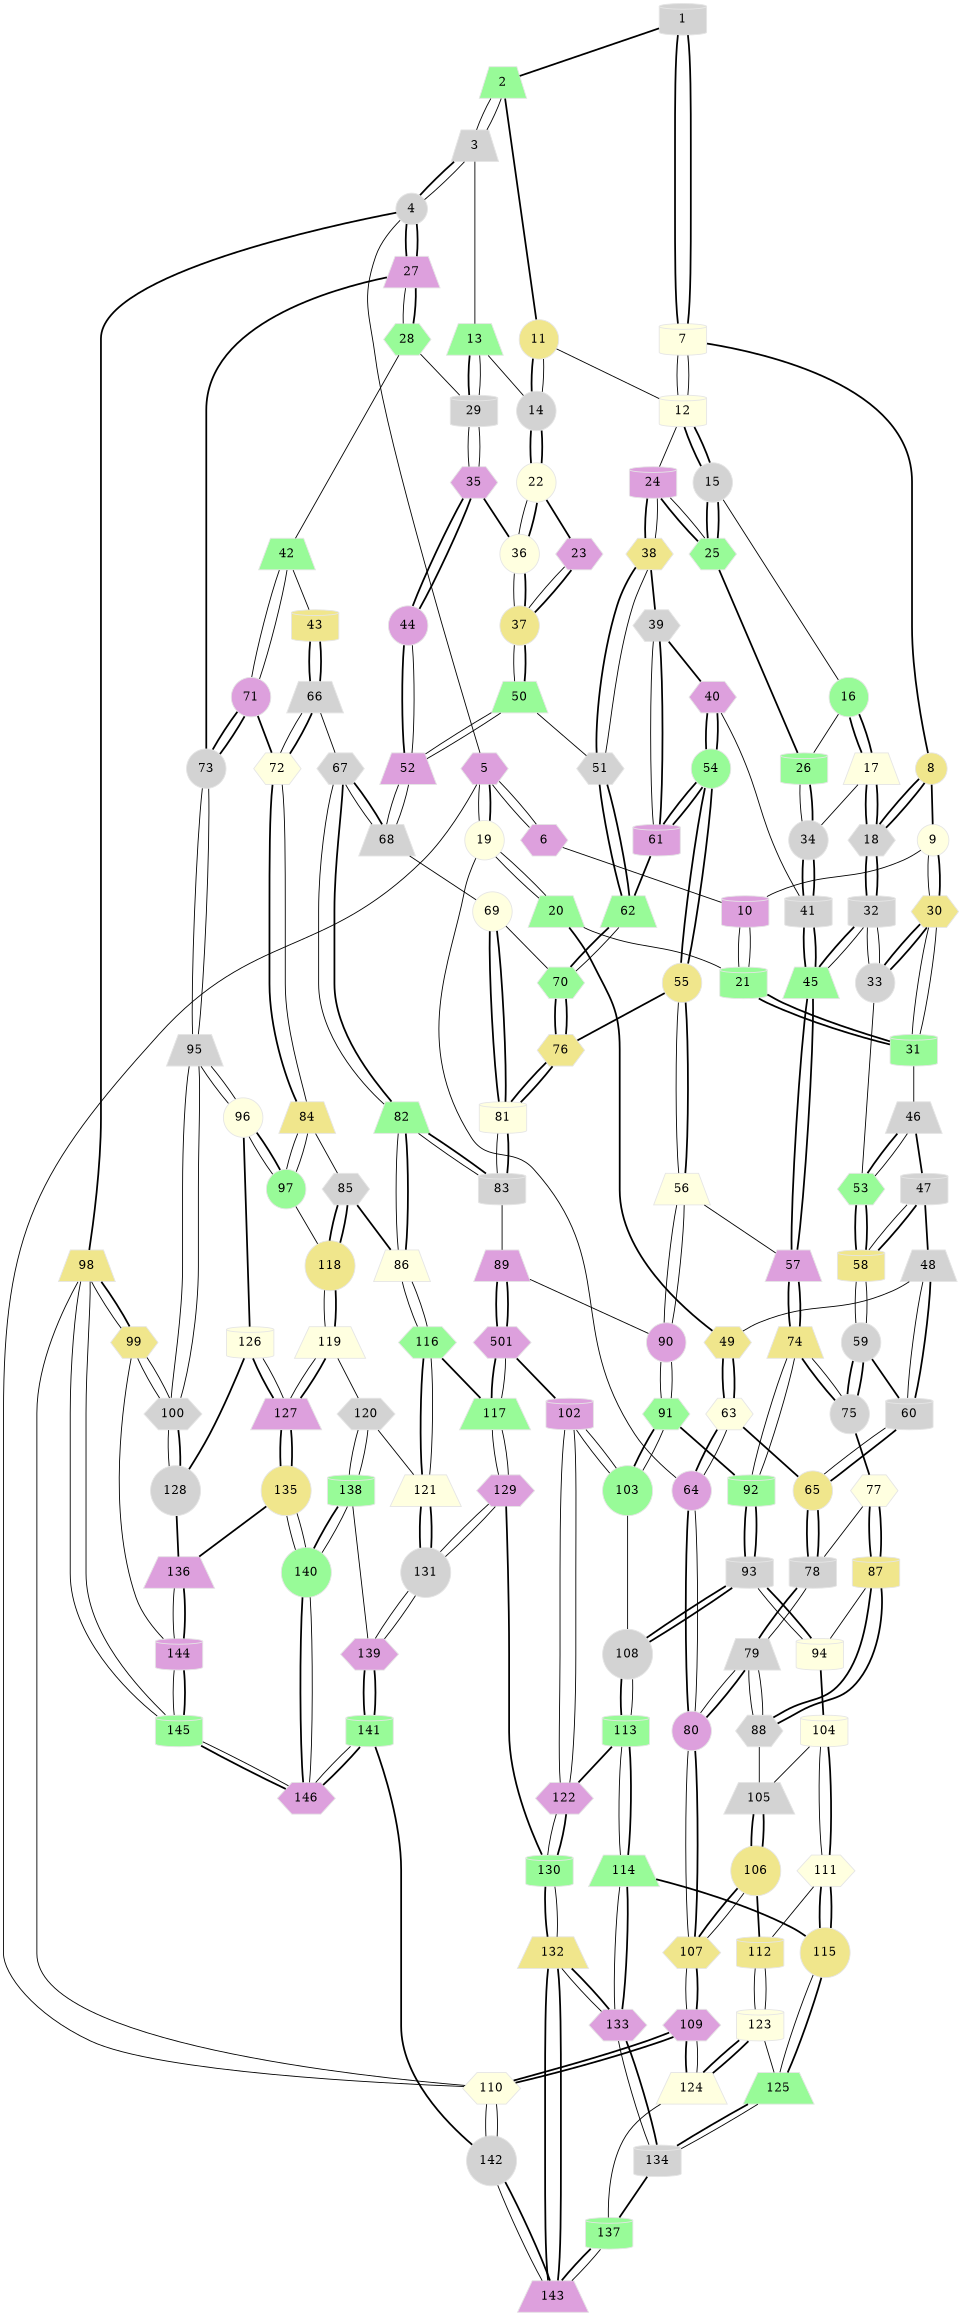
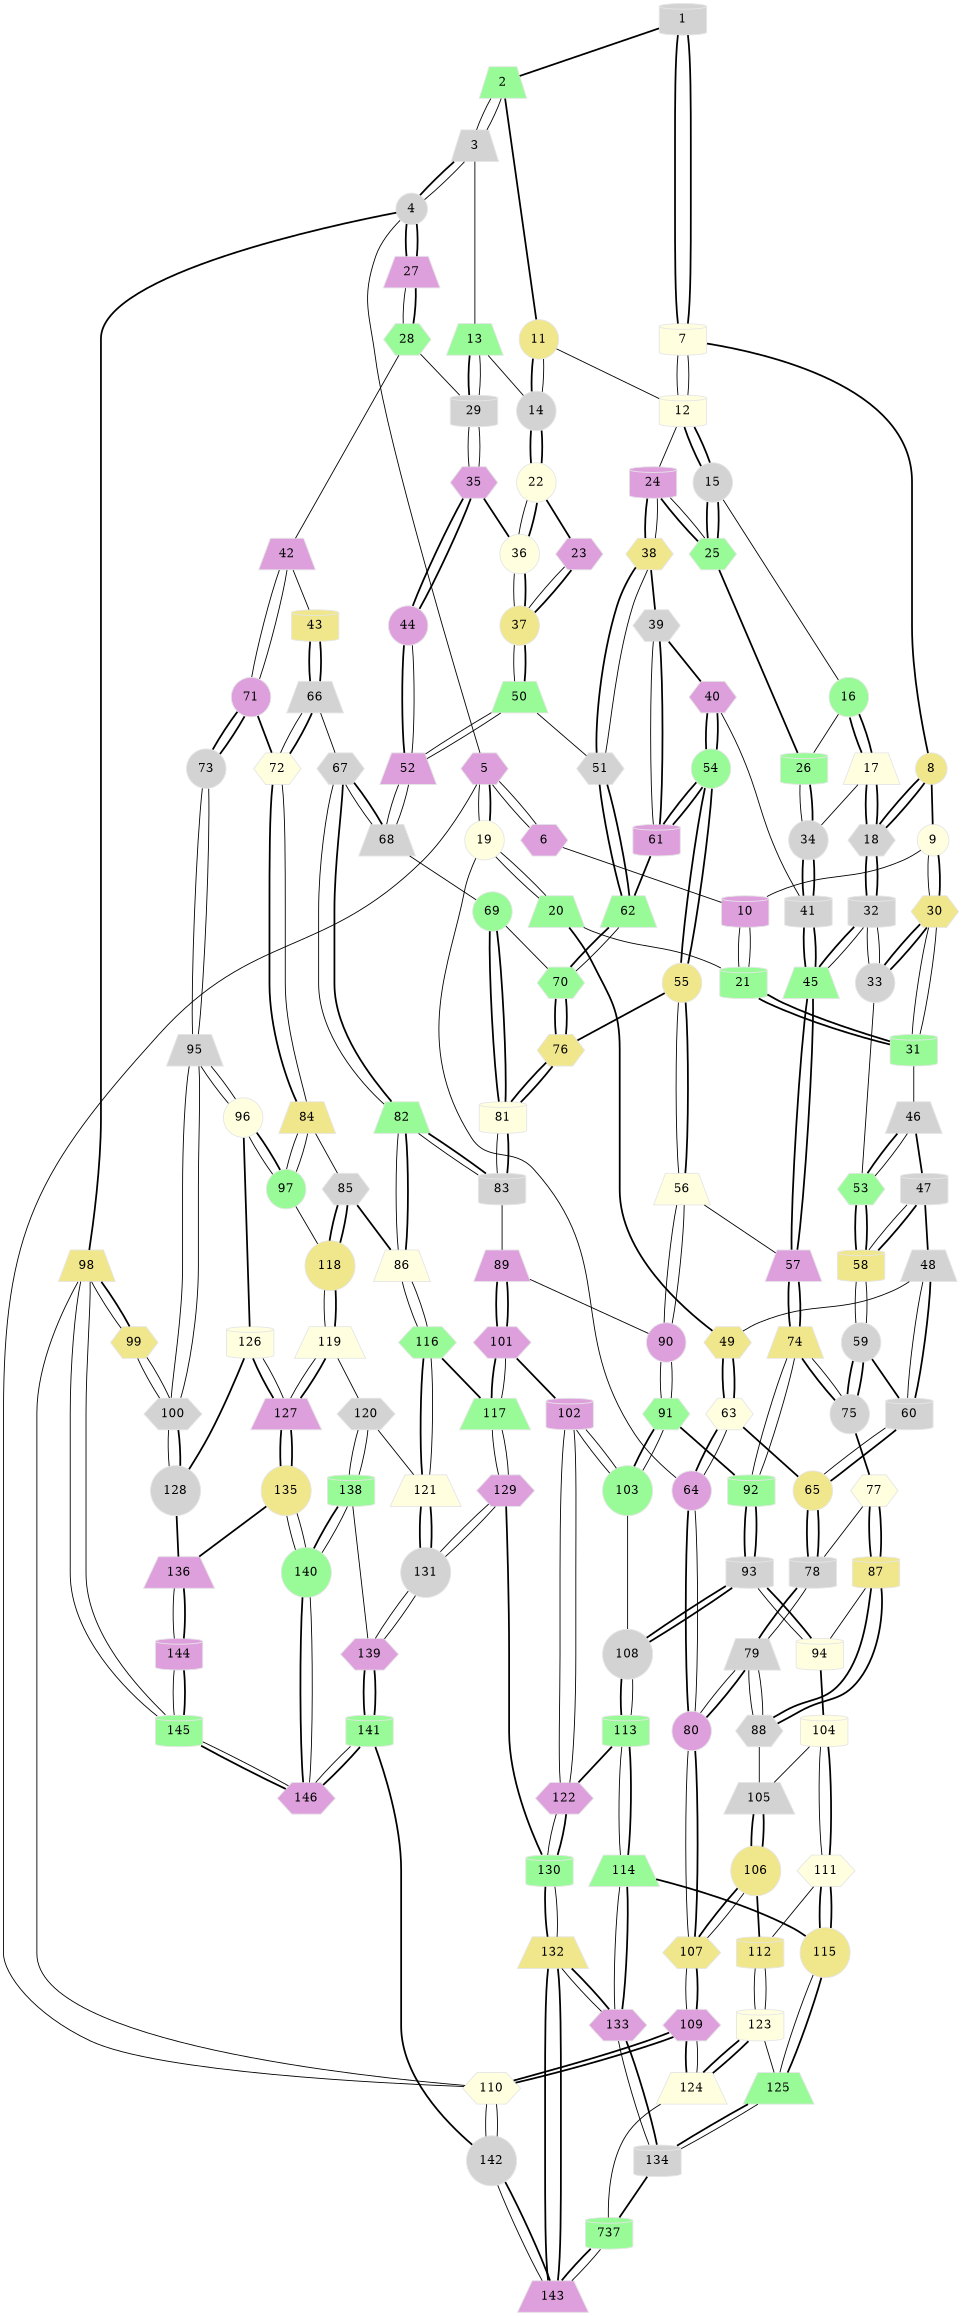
edge "27" -- "73": removed
node "42": fillcolor palegreen -> plum
node "69": fillcolor lightyellow -> palegreen
node "501": label "501" -> "101"
edge "99" -- "144": removed
node "137": label "137" -> "737"
